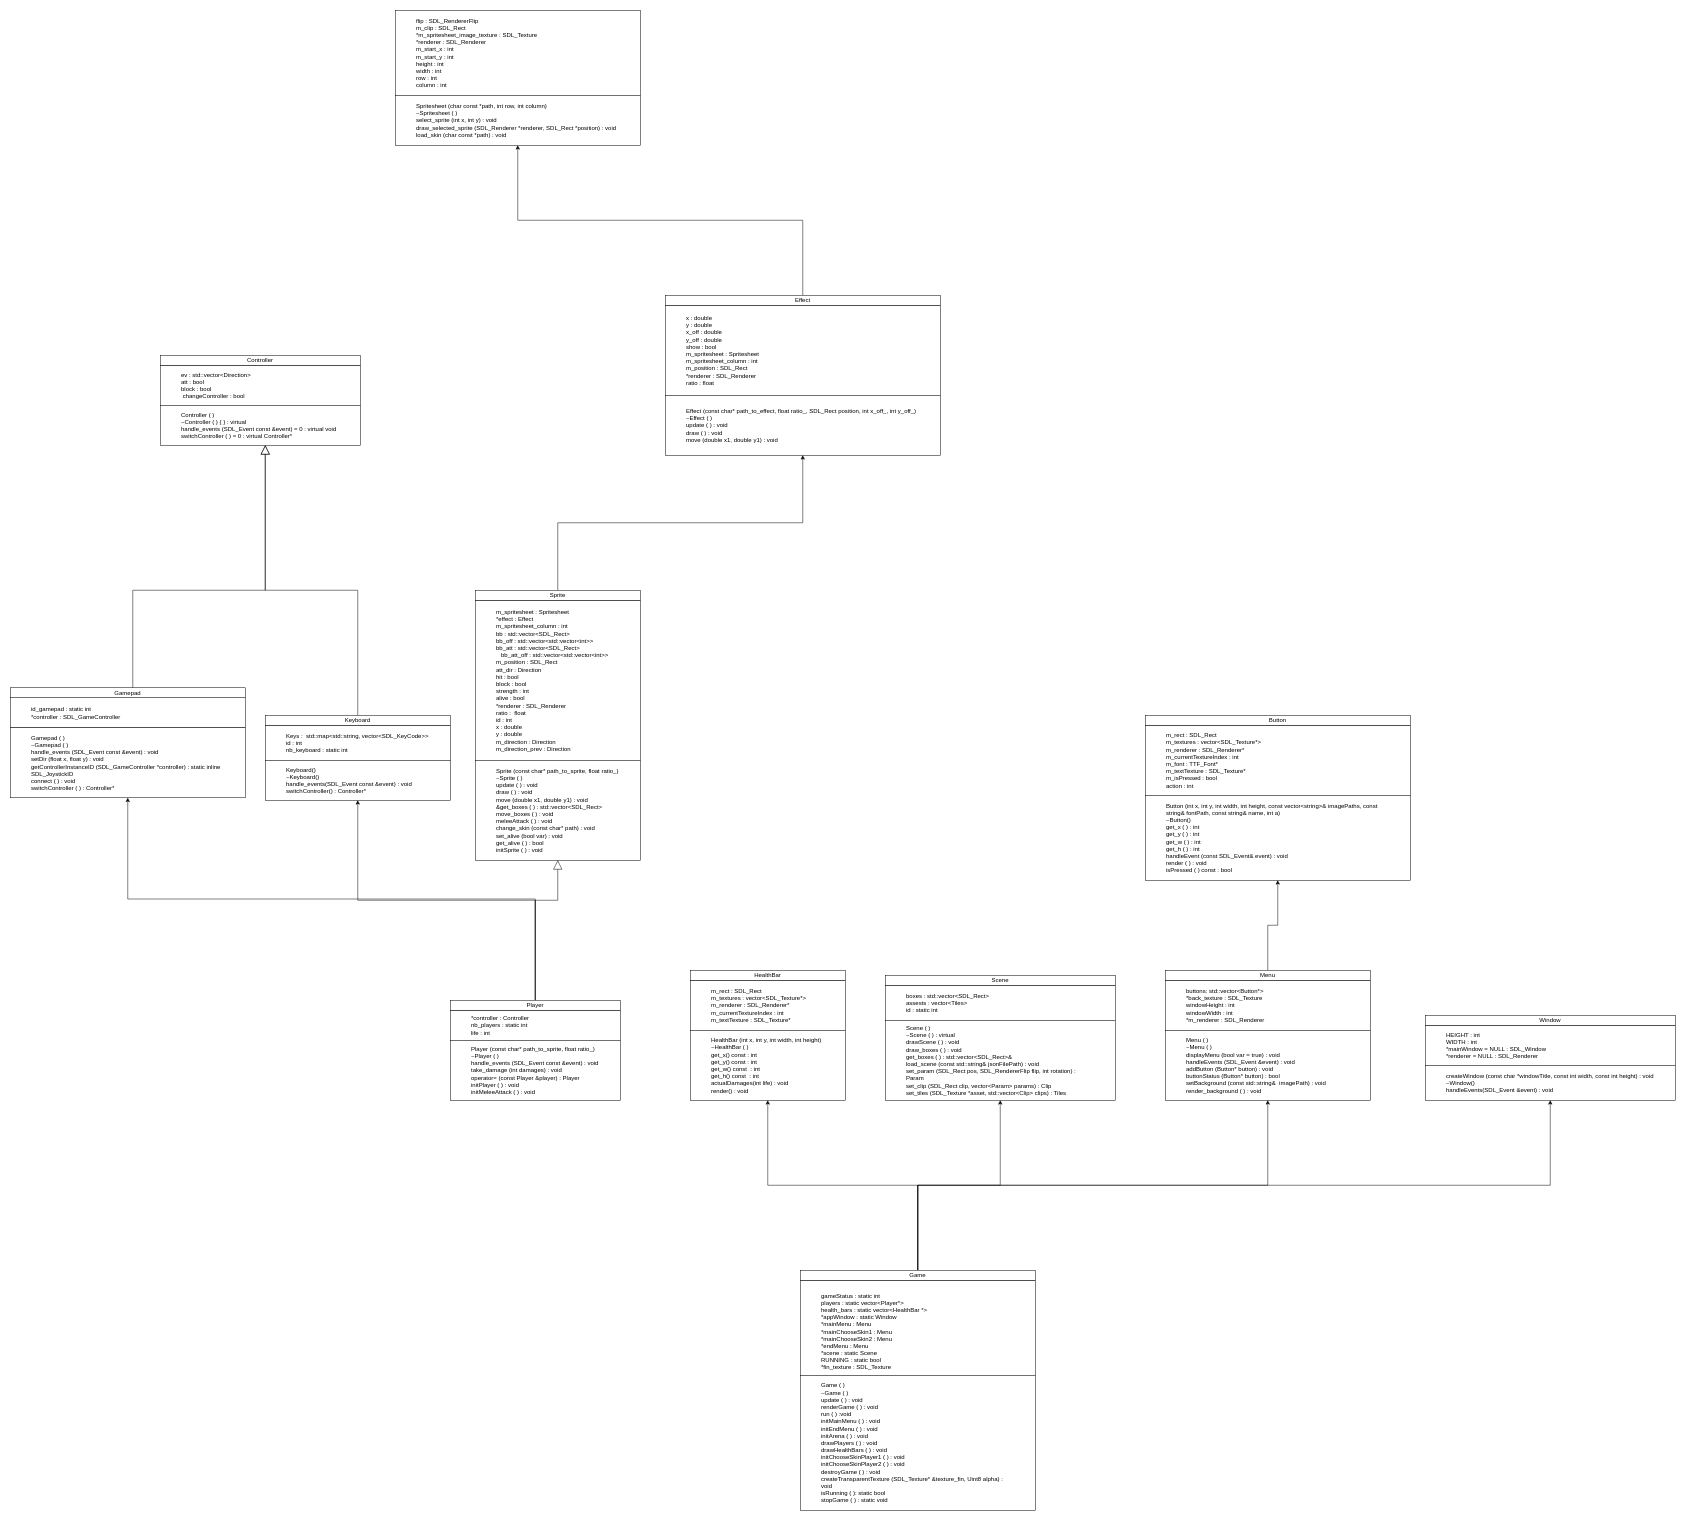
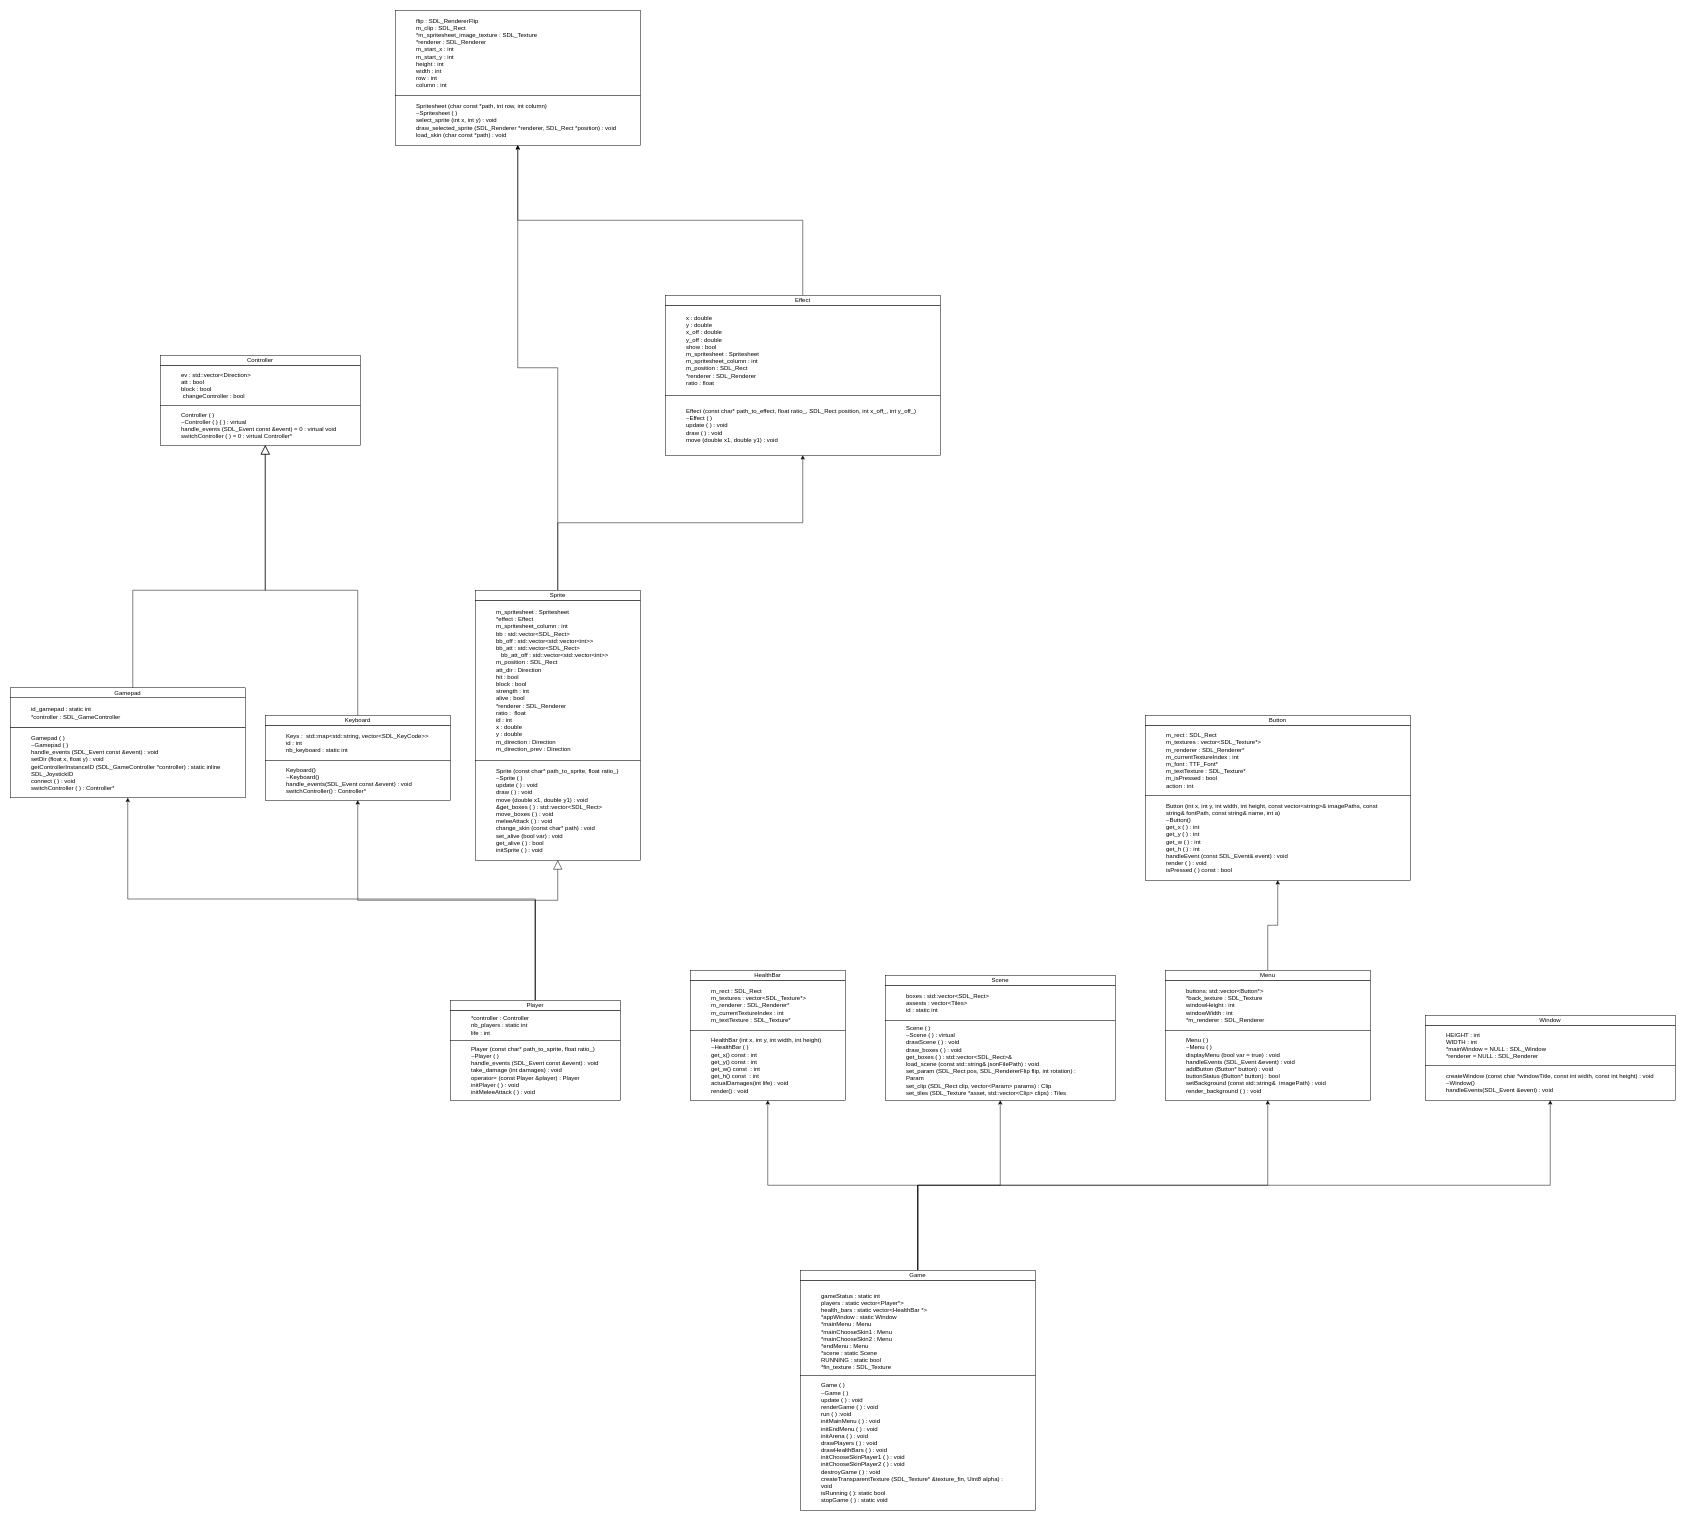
edge "Sprite" -> "Spritesheet (char const *path, int row, int column) ~Spritesheet ( ) select_sprite (int x, int y) : void draw_selected_sprite (SDL_Renderer *renderer, SDL_Rect *position) : void load_skin (char const *path) : void": added
